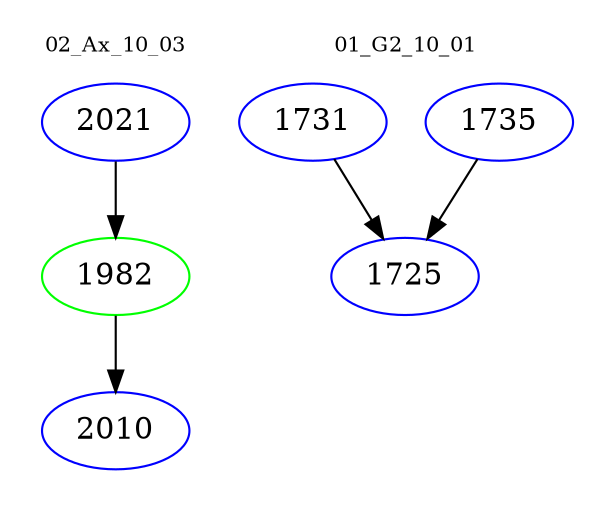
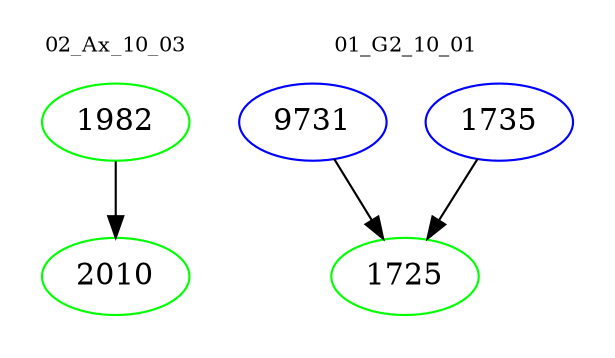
node "2021": removed
node "1731": label "1731" -> "9731"
node "1725": color blue -> green
node "2010": color blue -> green
